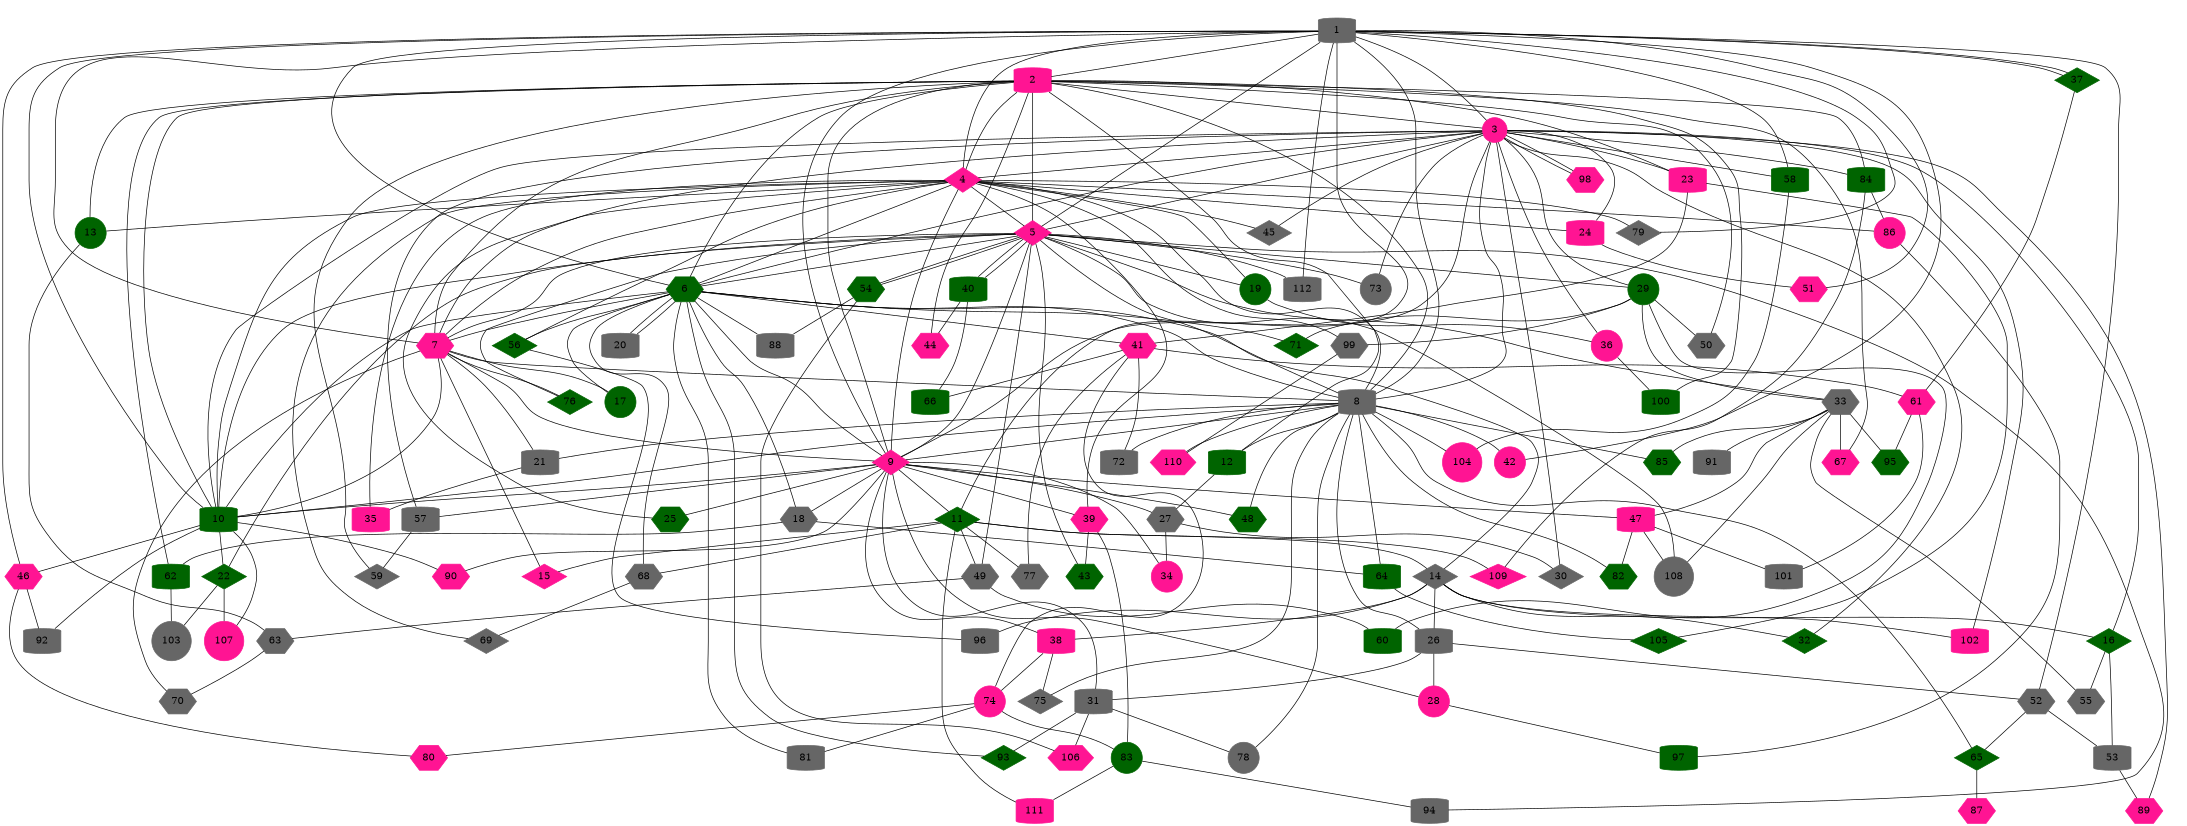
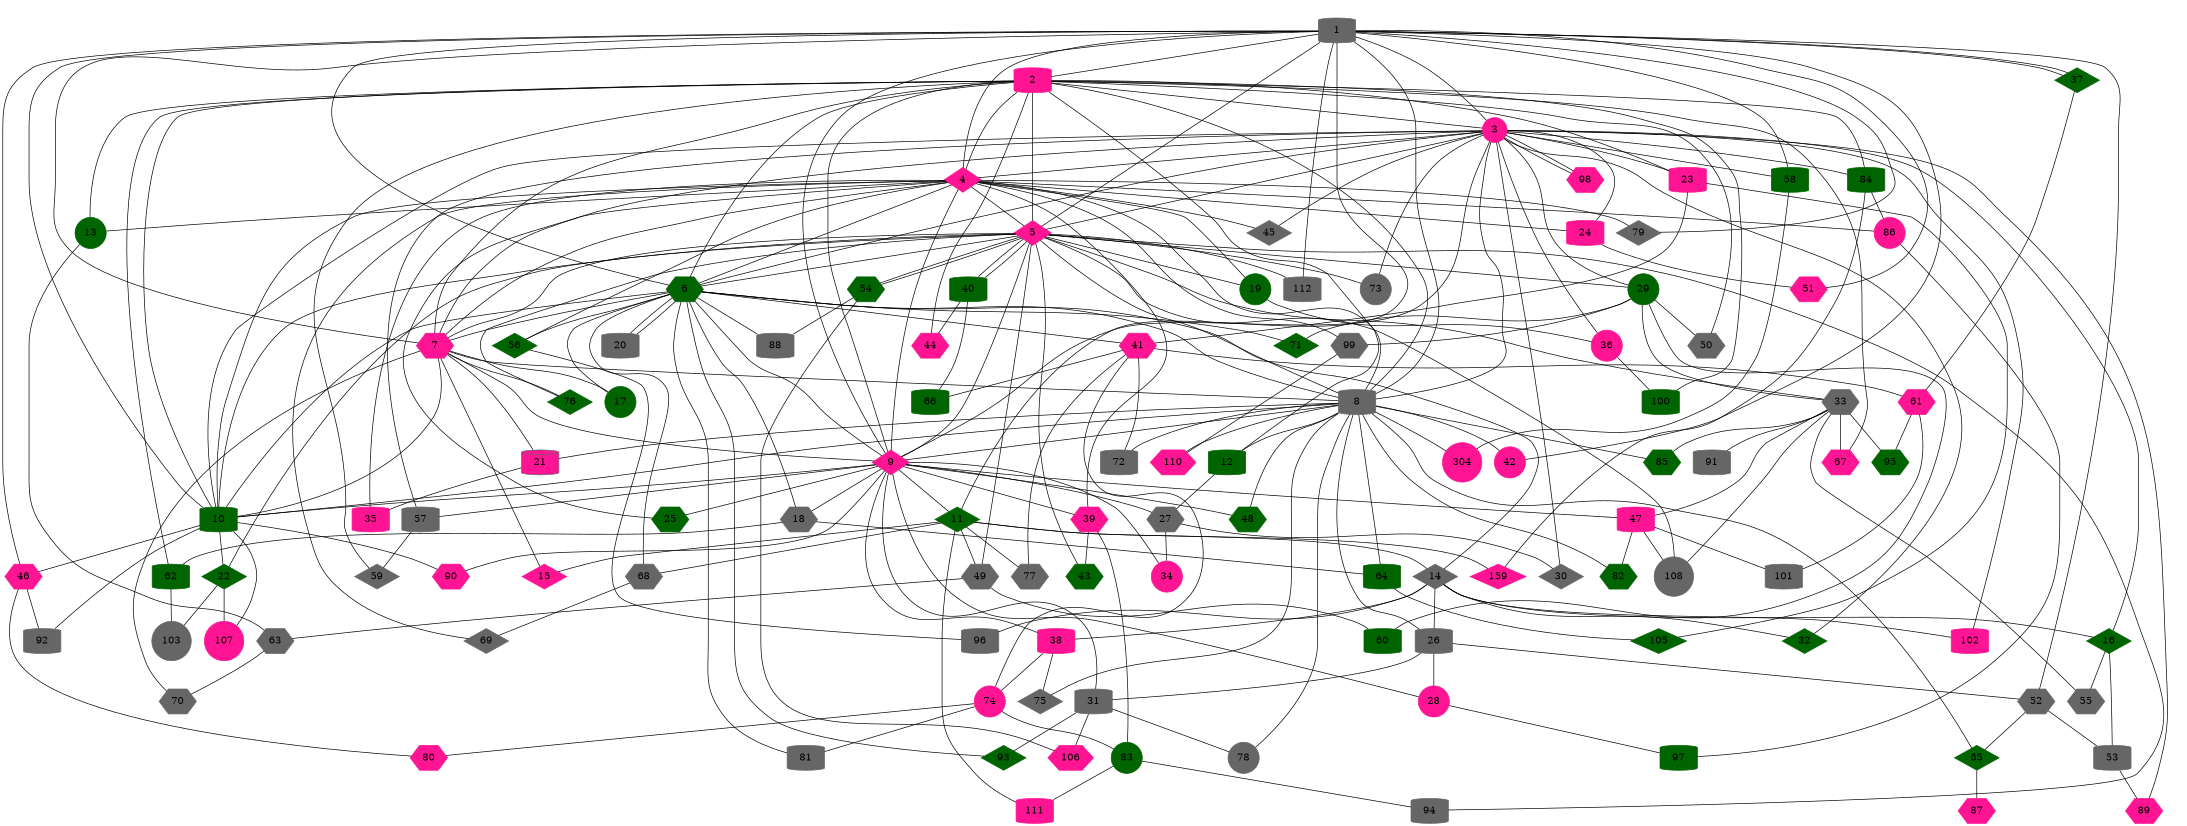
node "21": fillcolor gray40 -> deeppink
node "104": label "104" -> "304"
node "109": label "109" -> "159"
